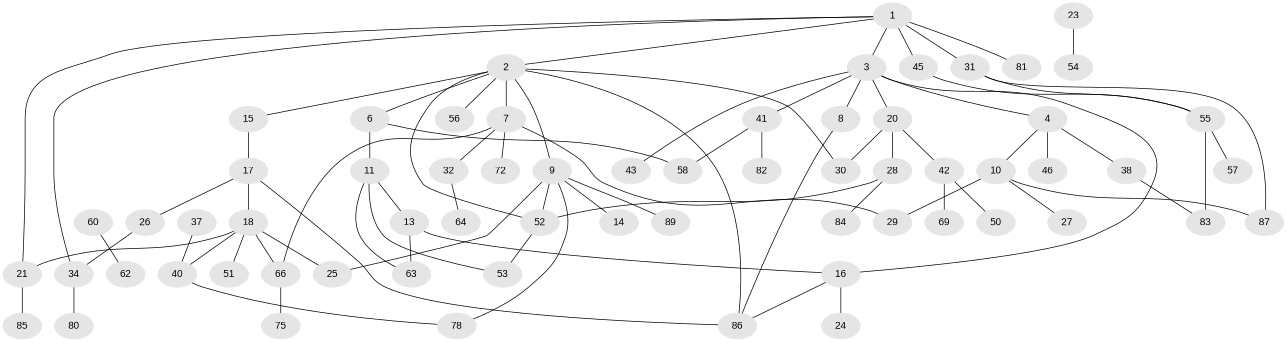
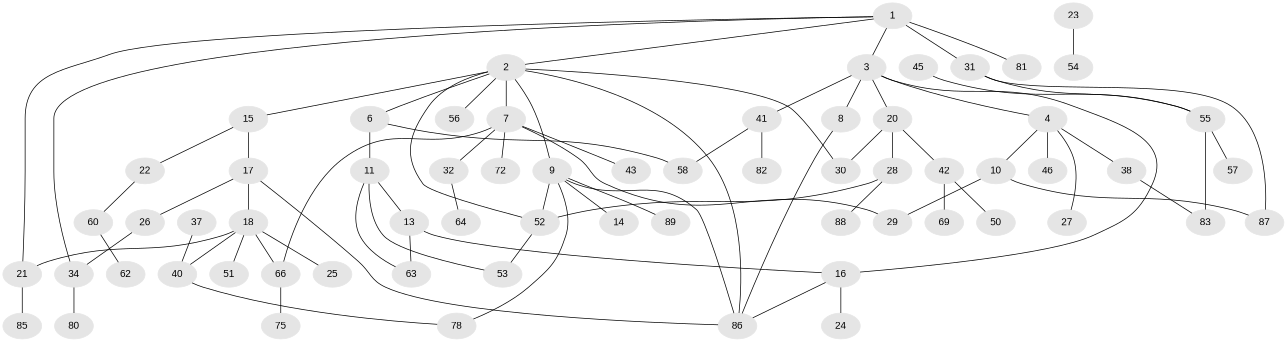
edge "1" -- "45": removed
edge "3" -- "43": now "7" -- "43"
node "22": added
edge "10" -- "27": now "4" -- "27"
node "84": label "84" -> "88"
edge "9" -- "25": now "9" -- "86"
